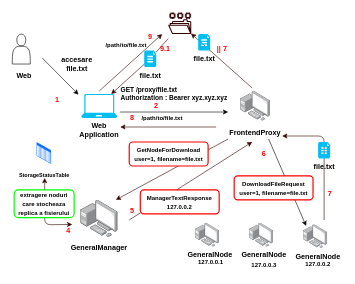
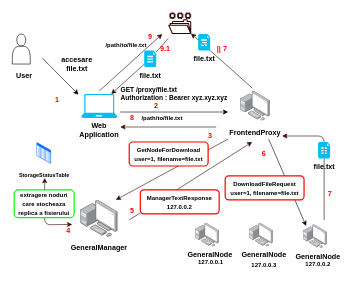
node "Web": label "Web" -> "User"
node "3": added
node "DownloadFileRequest user=1, filename=file.txt": moved (274, 188) -> (265, 188)
